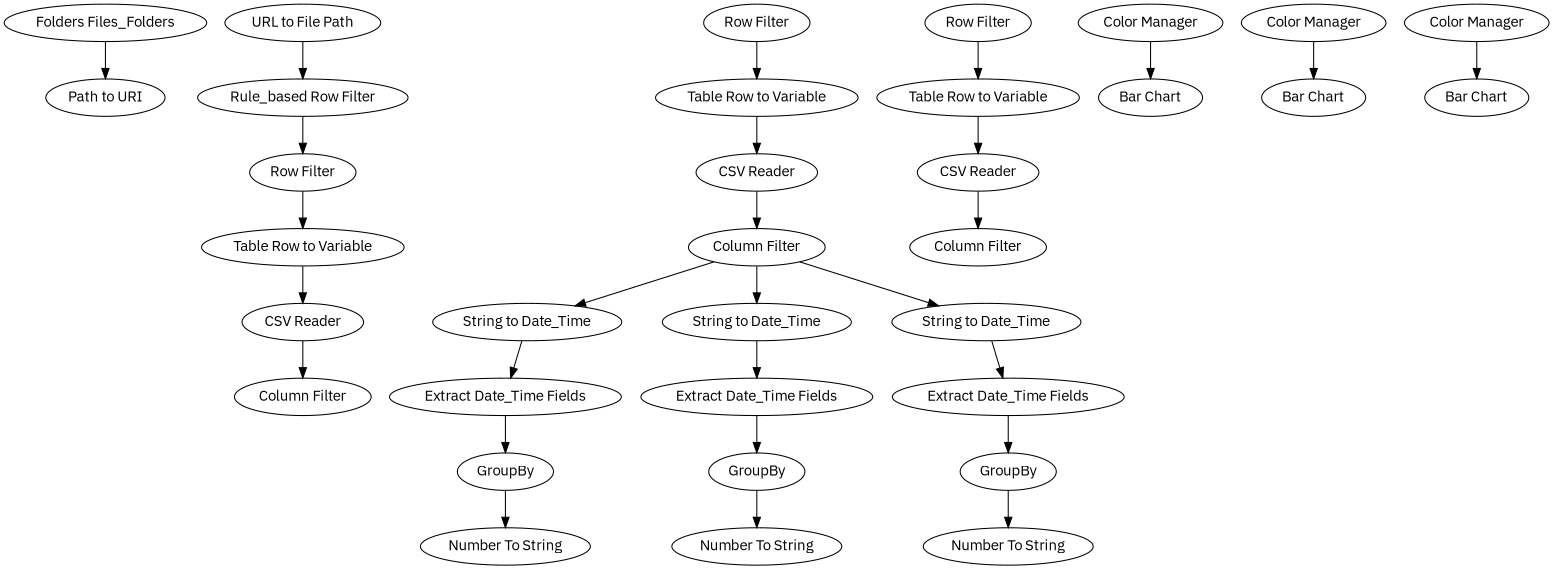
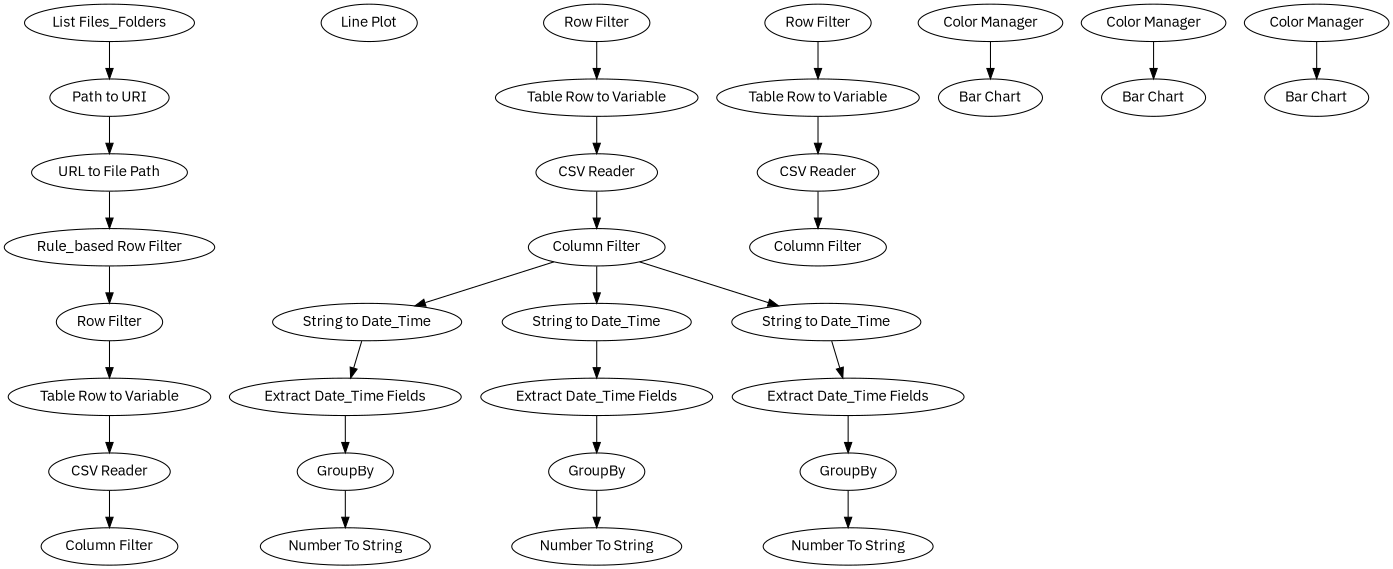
node "Folders Files_Folders": label "Folders Files_Folders" -> "List Files_Folders"
node "Line Plot": added
edge "Path to URI" -> "URL to File Path": added
